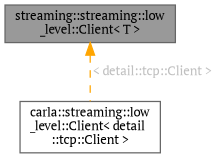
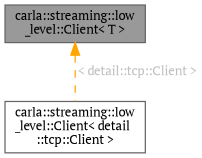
node "streaming::streaming::low _level::Client< T >": label "streaming::streaming::low _level::Client< T >" -> "carla::streaming::low _level::Client< T >"
